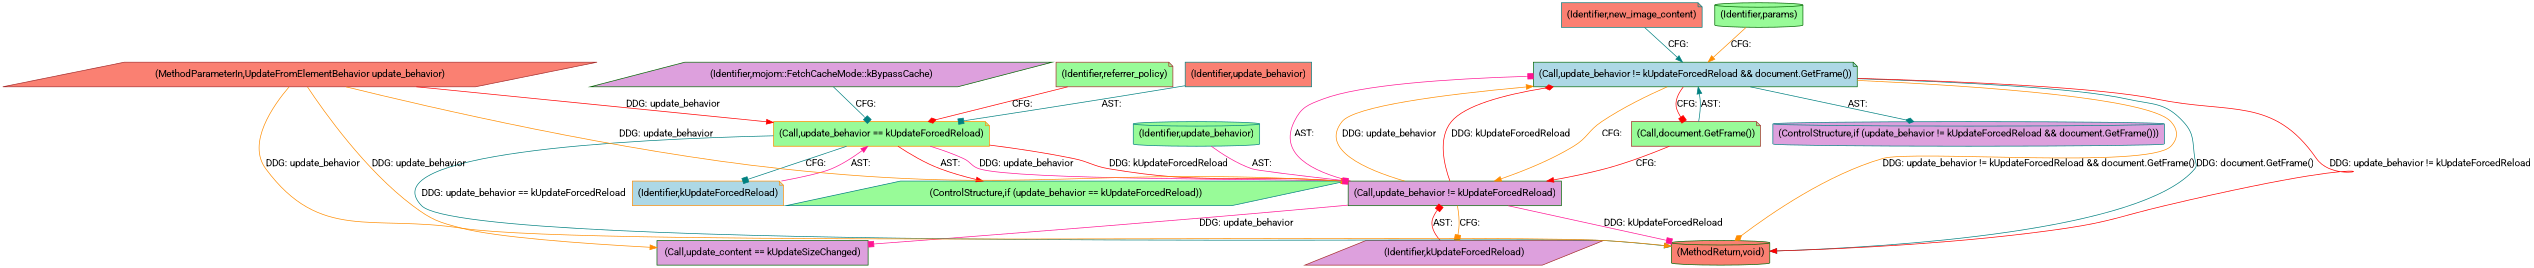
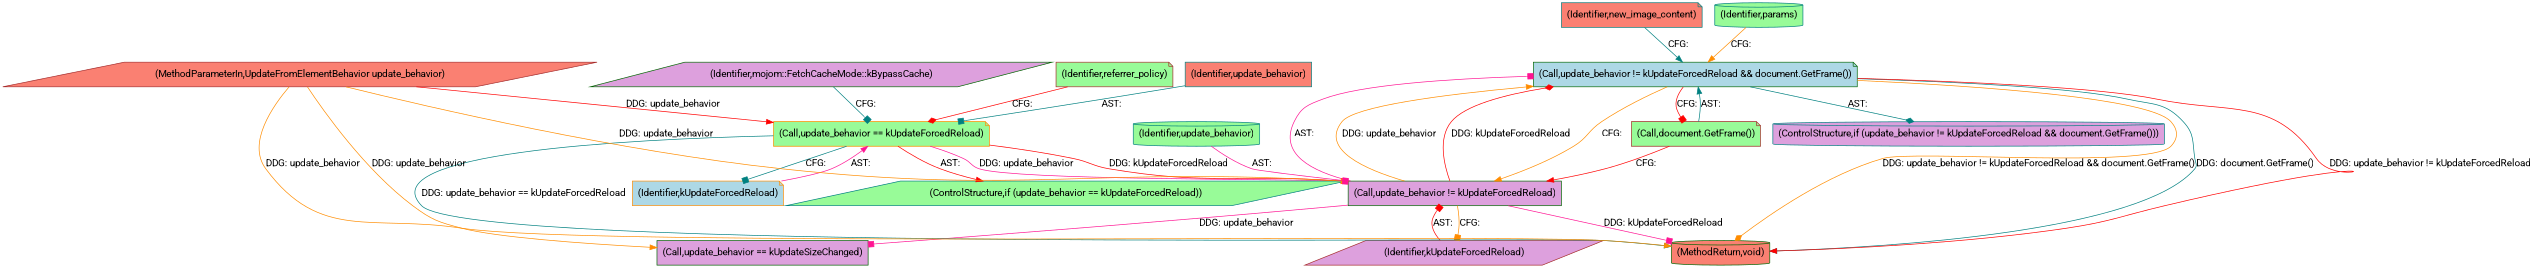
node "(Identifier,params)": color darkgreen -> teal
node "(Call,update_content == kUpdateSizeChanged)": label "(Call,update_content == kUpdateSizeChanged)" -> "(Call,update_behavior == kUpdateSizeChanged)"
